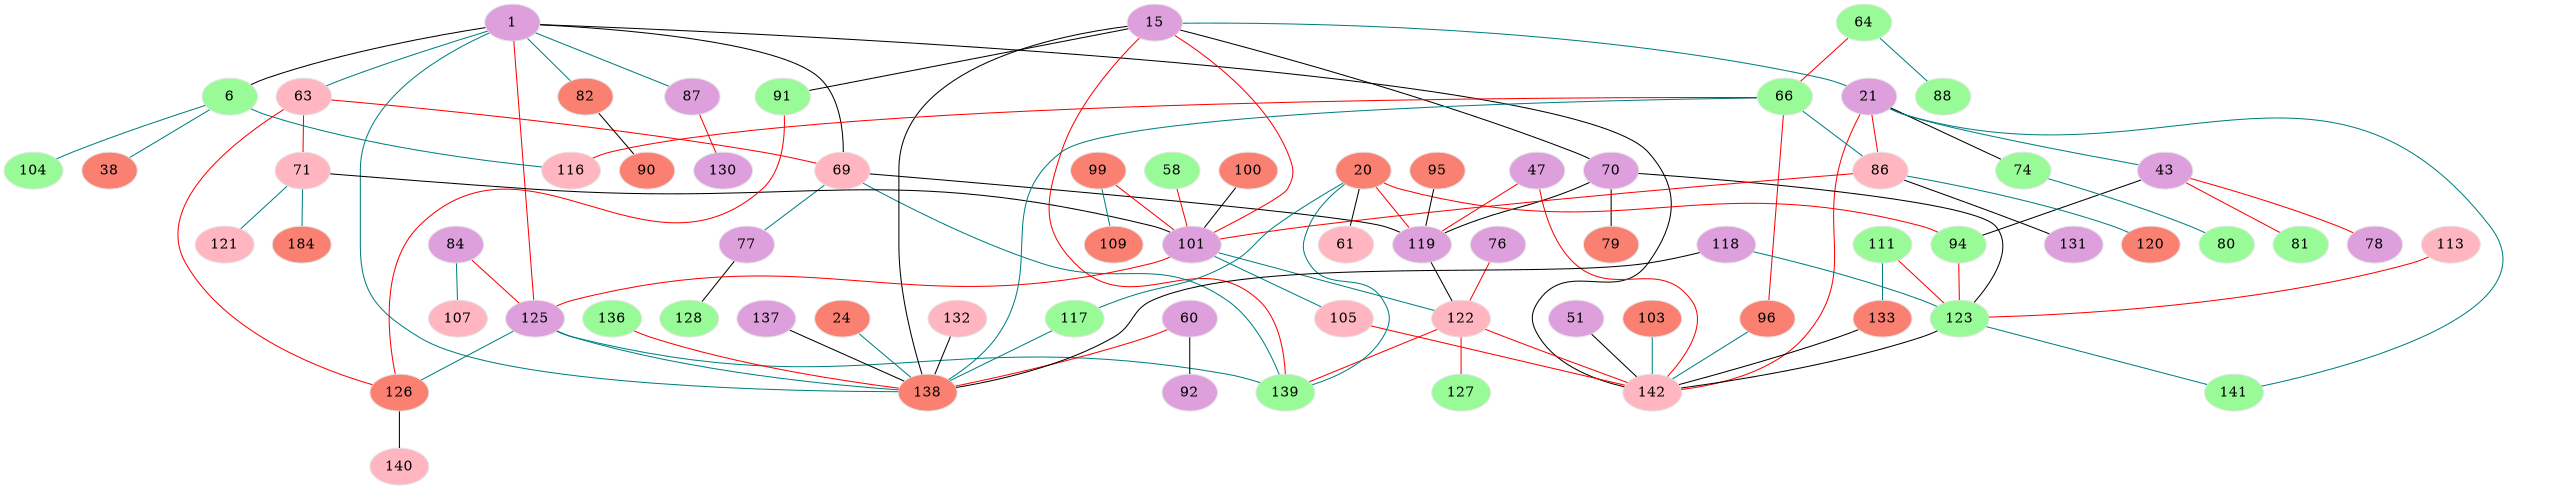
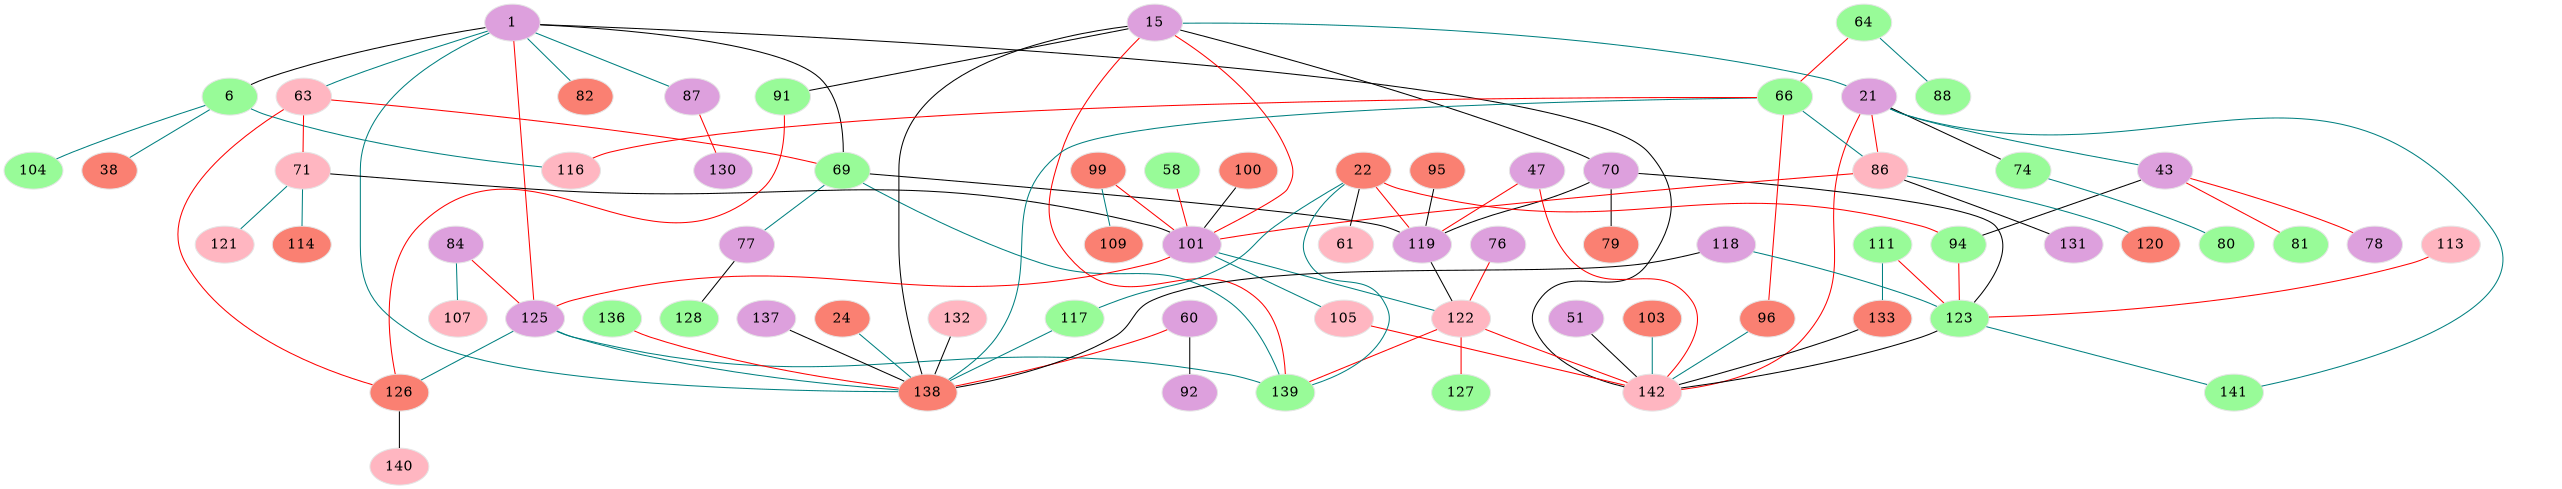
node "90": removed
node "69": fillcolor lightpink -> palegreen
node "20": label "20" -> "22"
node "184": label "184" -> "114"
